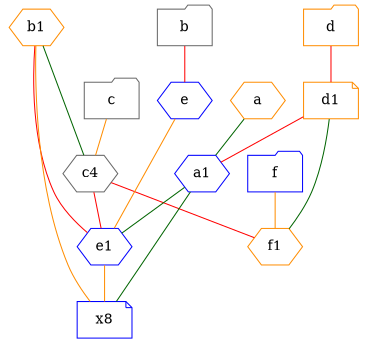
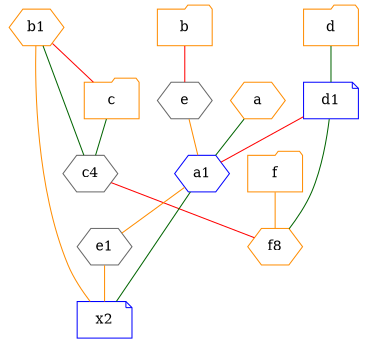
node "b": color gray40 -> darkorange
edge "d" -- "d1": color red -> darkgreen
node "c": color gray40 -> darkorange
node "e": color blue -> gray40
node "d1": color darkorange -> blue
edge "c" -- "c4": color darkorange -> darkgreen
edge "e" -- "e1": now "e" -- "a1"
node "f": color blue -> darkorange
edge "b1" -- "e1": now "b1" -- "c"
edge "c4" -- "e1": removed
edge "a1" -- "e1": color darkgreen -> darkorange
node "e1": color blue -> gray40
node "f1": label "f1" -> "f8"
node "x8": label "x8" -> "x2"
